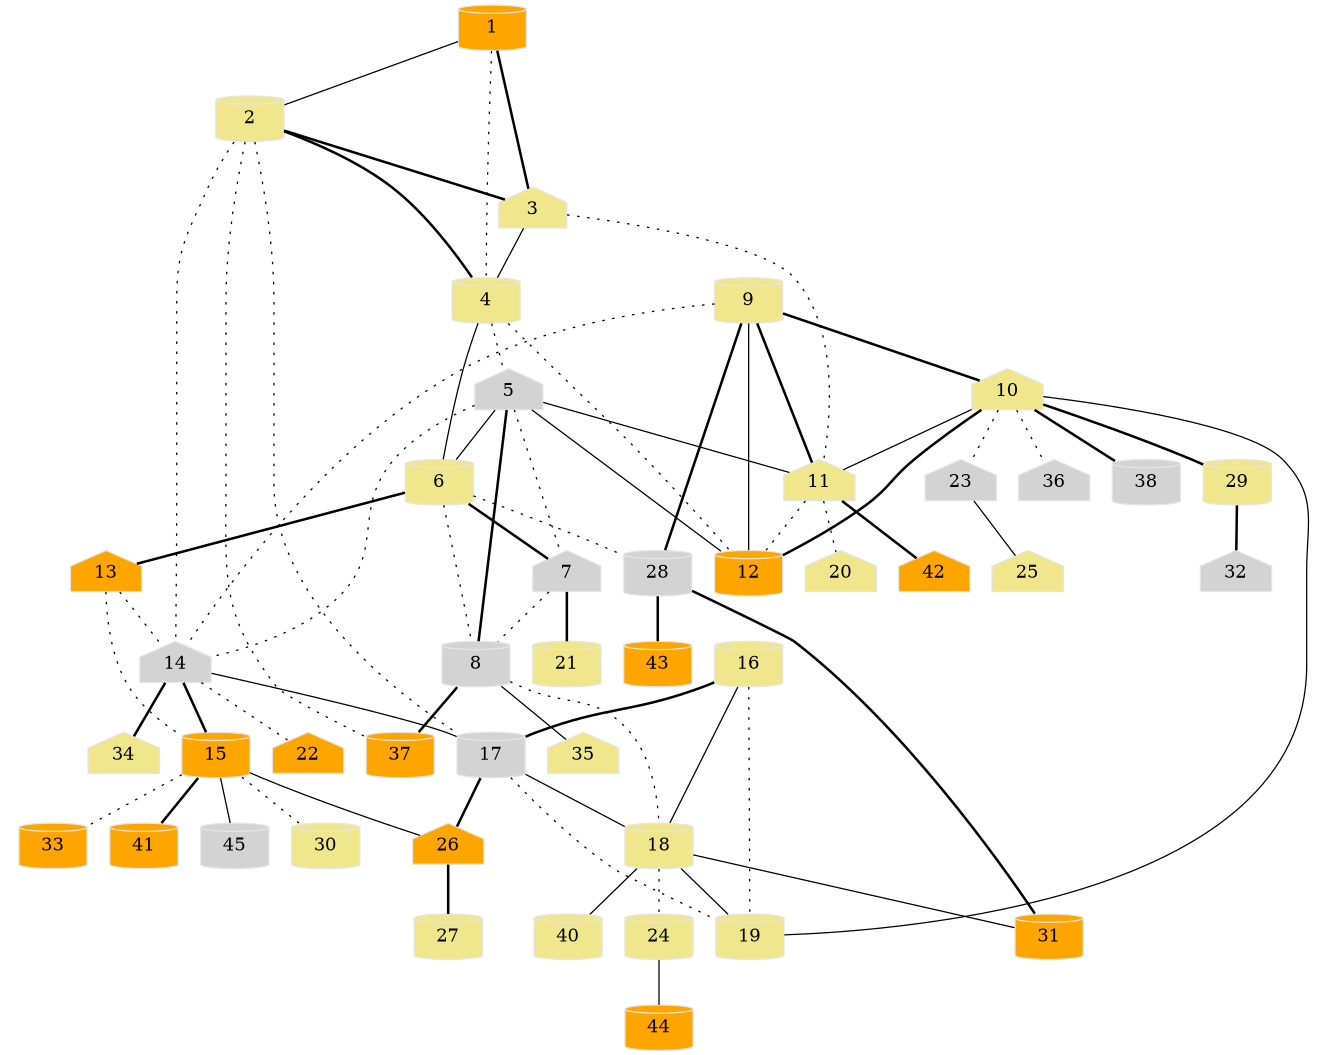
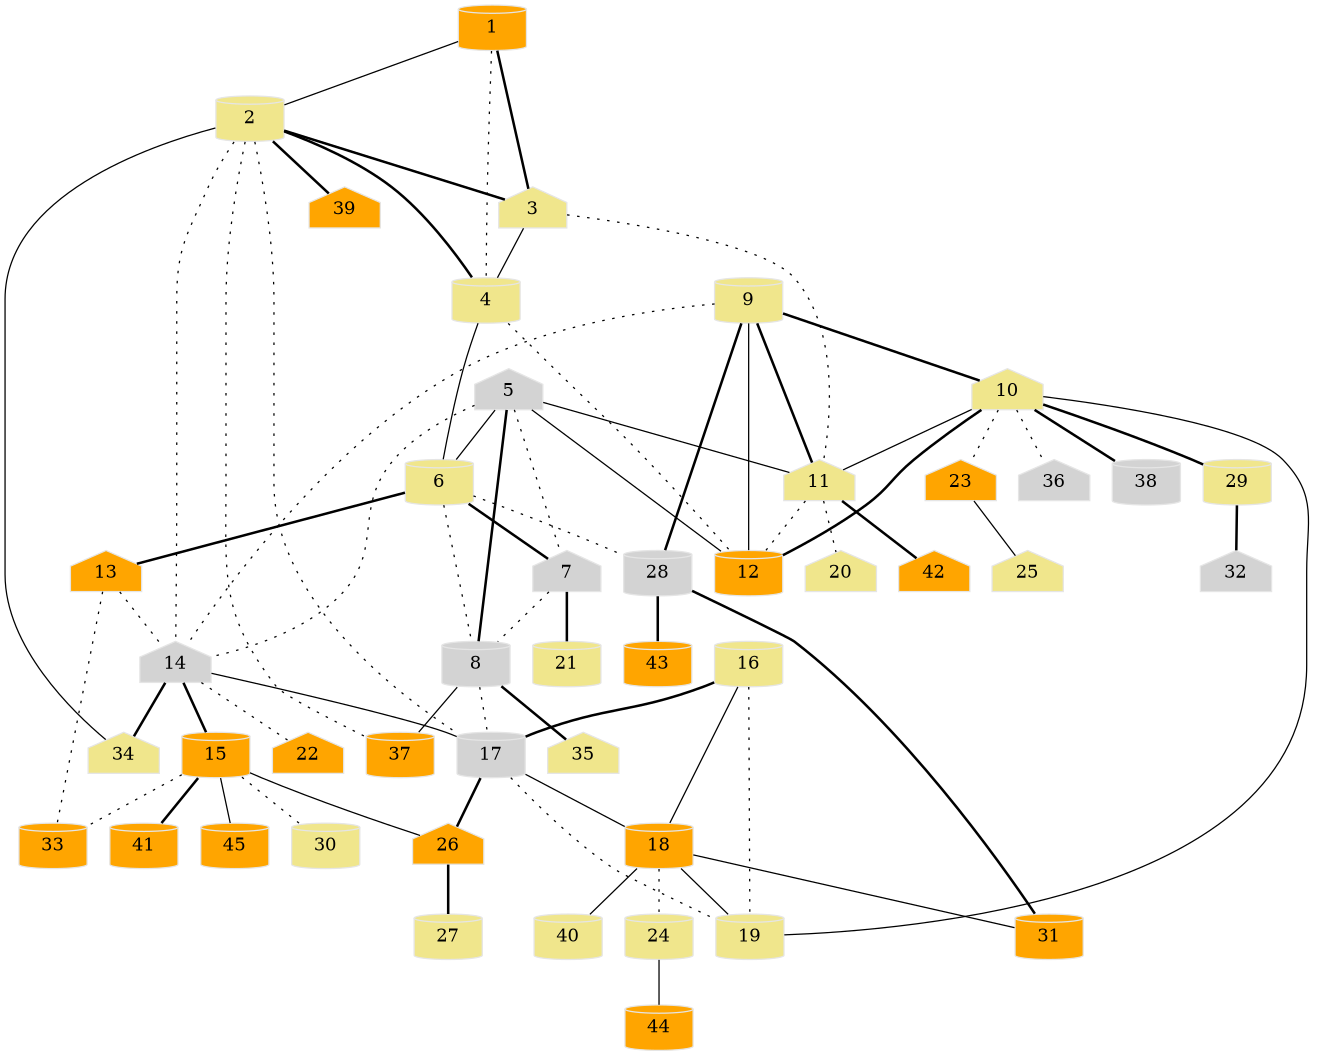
node "39": added
edge "4" -- "5": removed
edge "2" -- "34": added
node "23": fillcolor lightgrey -> orange
edge "13" -- "15": now "13" -- "33"
edge "8" -- "37": style bold -> solid
edge "8" -- "35": style solid -> bold
edge "8" -- "18": now "8" -- "17"
node "45": fillcolor lightgrey -> orange
node "18": fillcolor khaki -> orange
